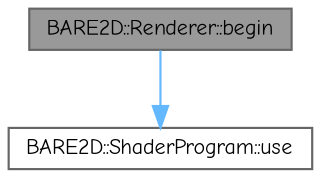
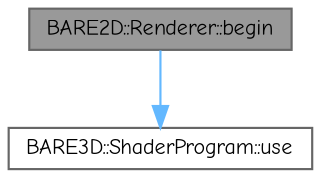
node "BARE2D::ShaderProgram::use": label "BARE2D::ShaderProgram::use" -> "BARE3D::ShaderProgram::use"
